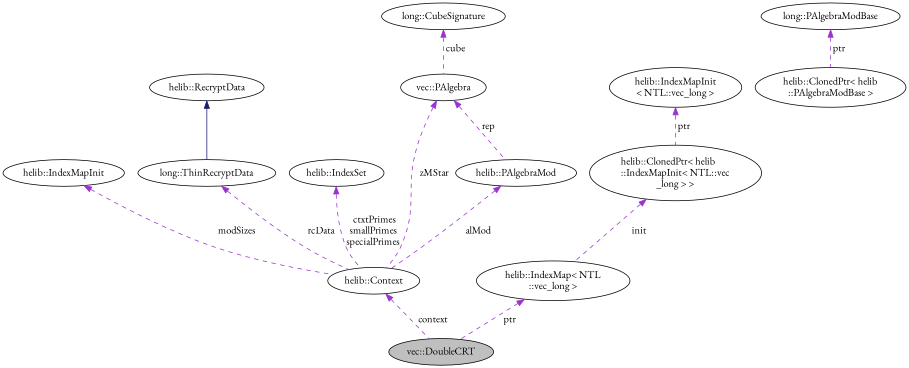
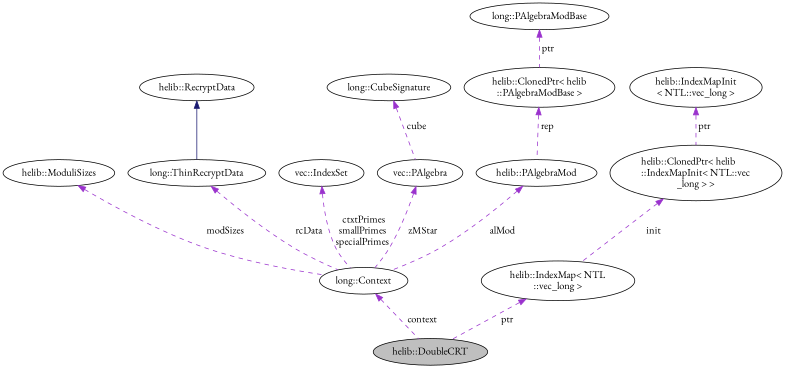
edge "helib::PAlgebraMod" -> "vec::PAlgebra": now "helib::PAlgebraMod" -> "helib::ClonedPtr< helib ::PAlgebraModBase >"
node "helib::IndexMapInit": label "helib::IndexMapInit" -> "helib::ModuliSizes"
node "helib::IndexSet": label "helib::IndexSet" -> "vec::IndexSet"
node "helib::Context": label "helib::Context" -> "long::Context"
node "vec::DoubleCRT": label "vec::DoubleCRT" -> "helib::DoubleCRT"
